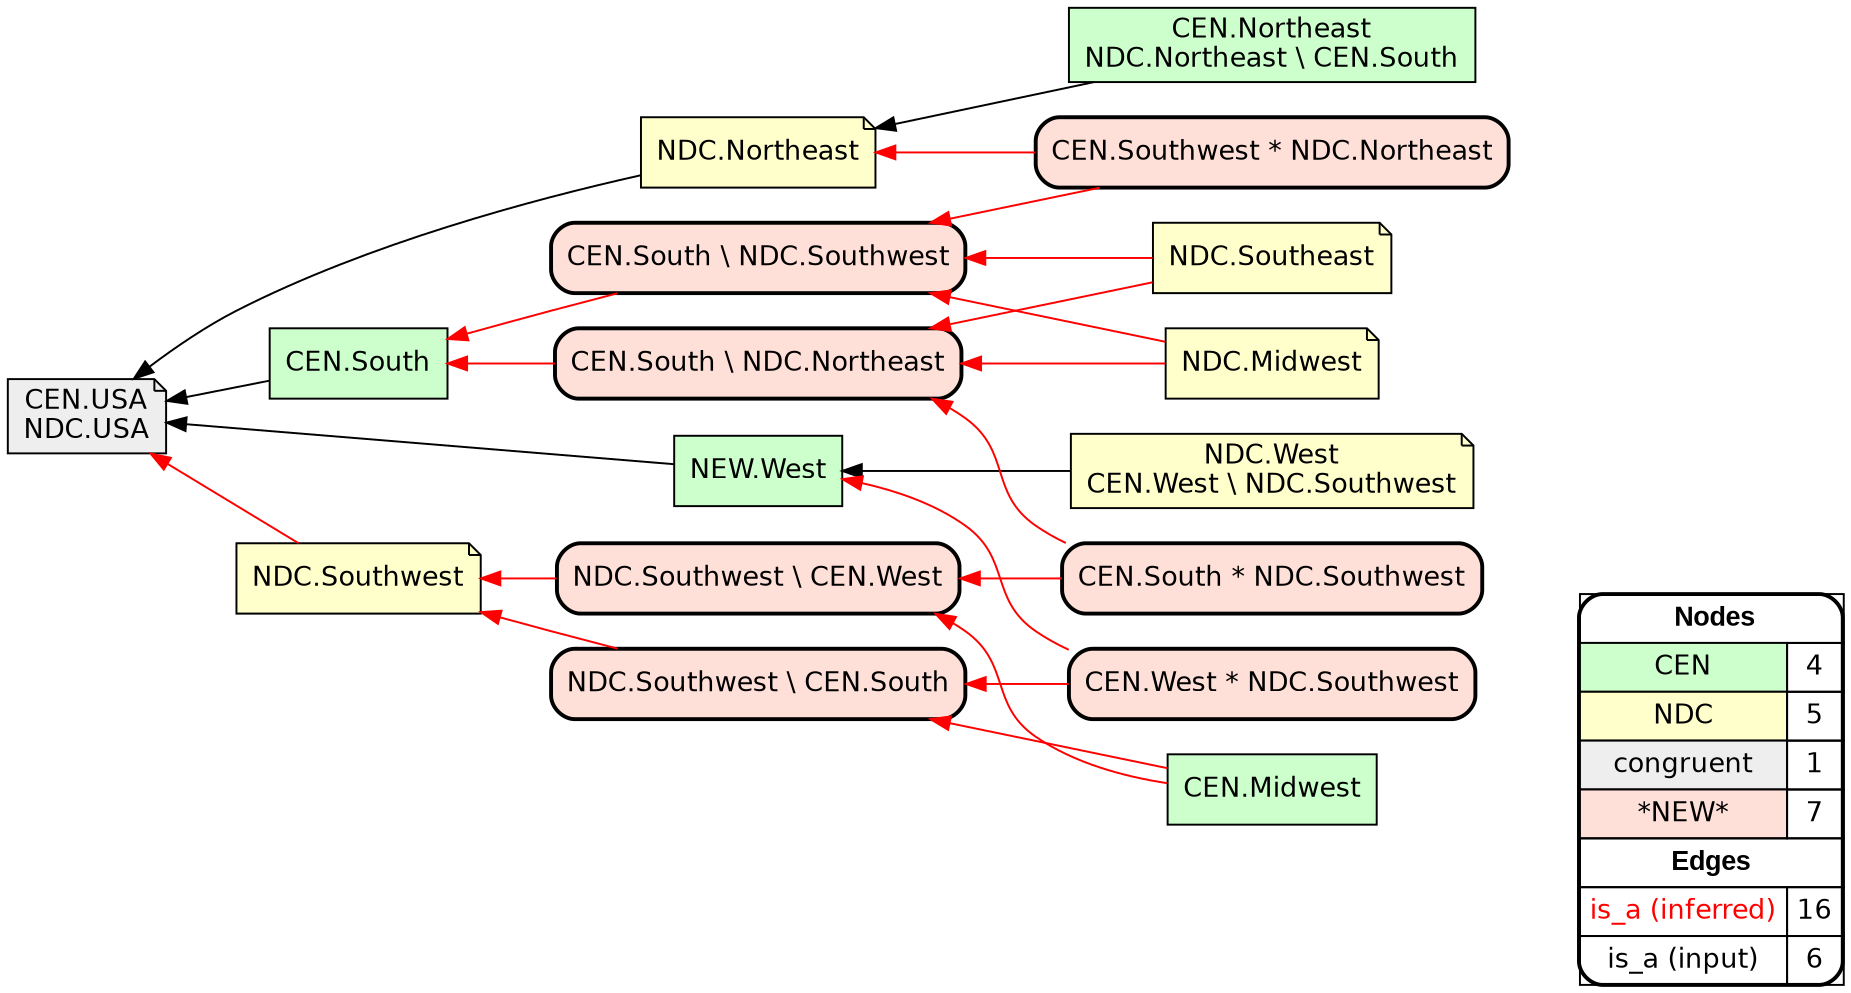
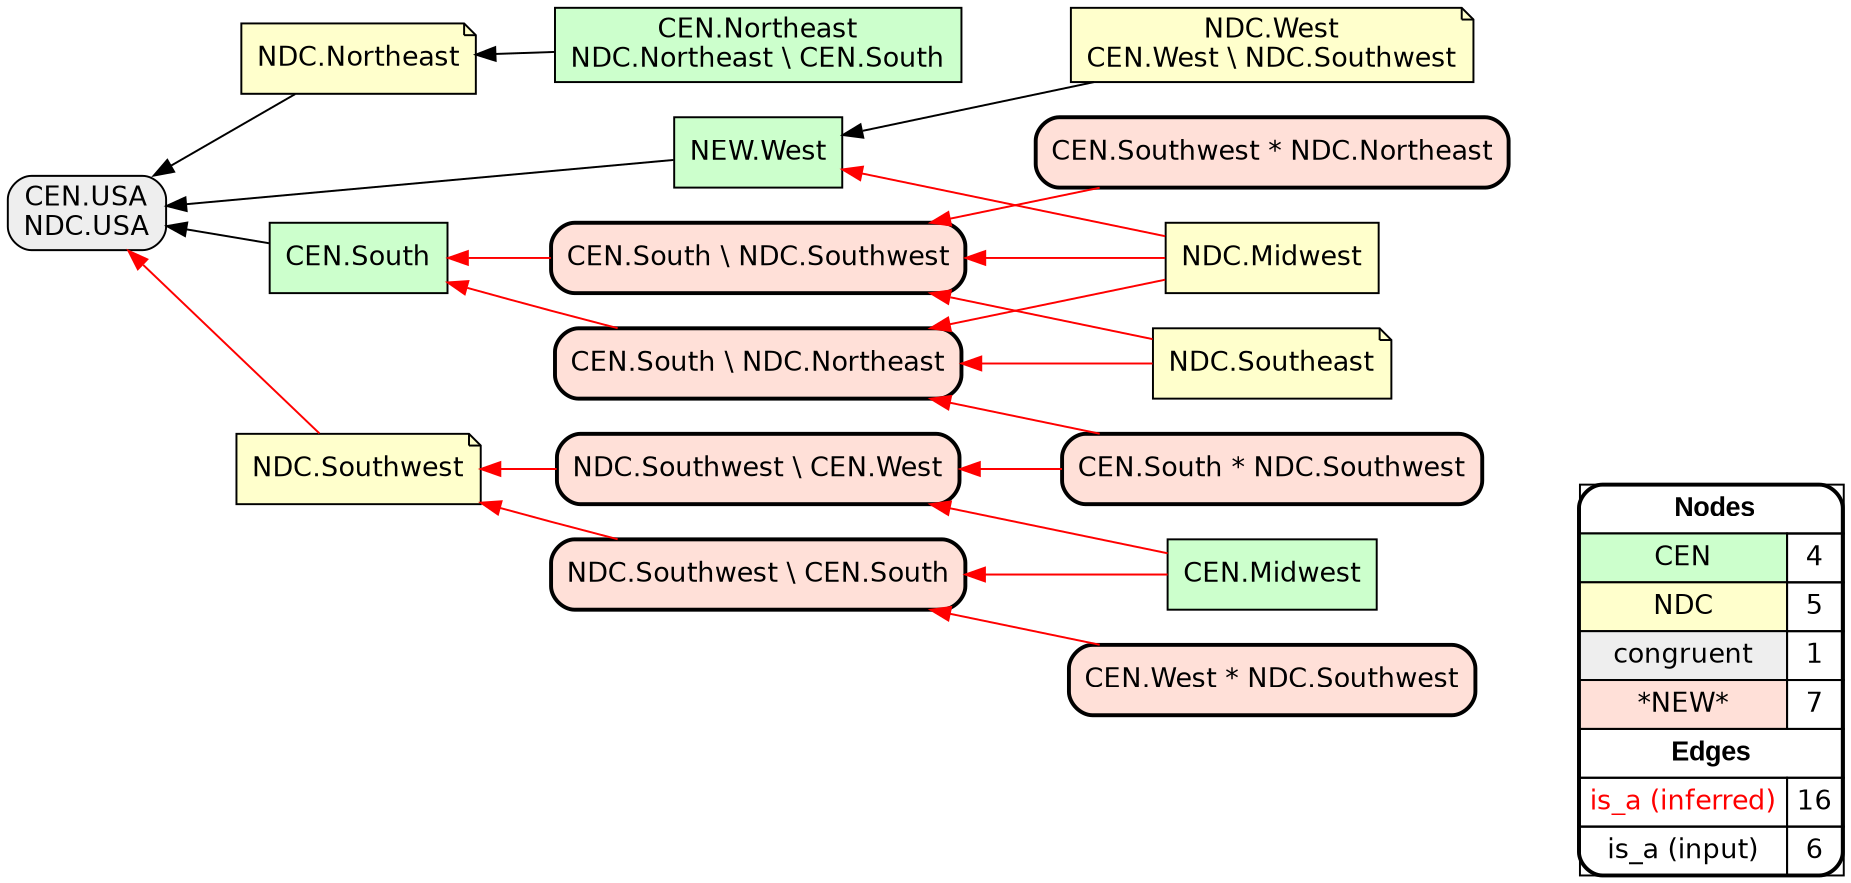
edge "CEN.Southwest * NDC.Northeast" -> "NDC.Northeast": removed
node "NDC.Midwest": shape note -> box
node "CEN.USA NDC.USA": shape note -> box
edge "CEN.West * NDC.Southwest" -> "NEW.West": now "NDC.Midwest" -> "NEW.West"
